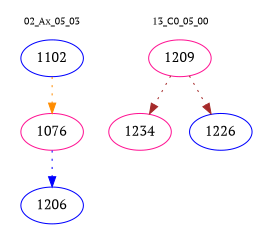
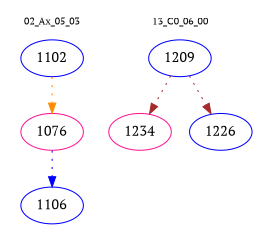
cluster "13_C0_05_00": label "13_C0_05_00" -> "13_C0_06_00"
node "1209": color deeppink -> blue
node "1206": label "1206" -> "1106"
